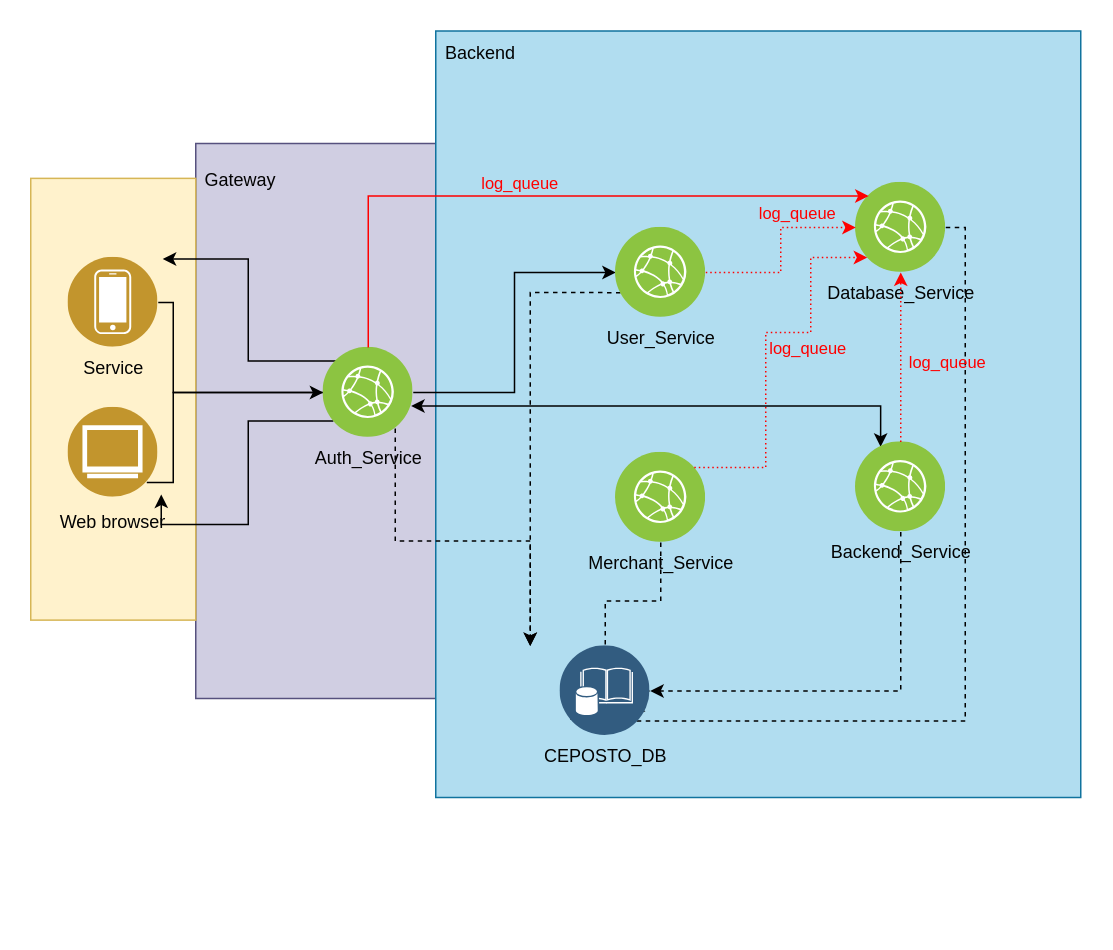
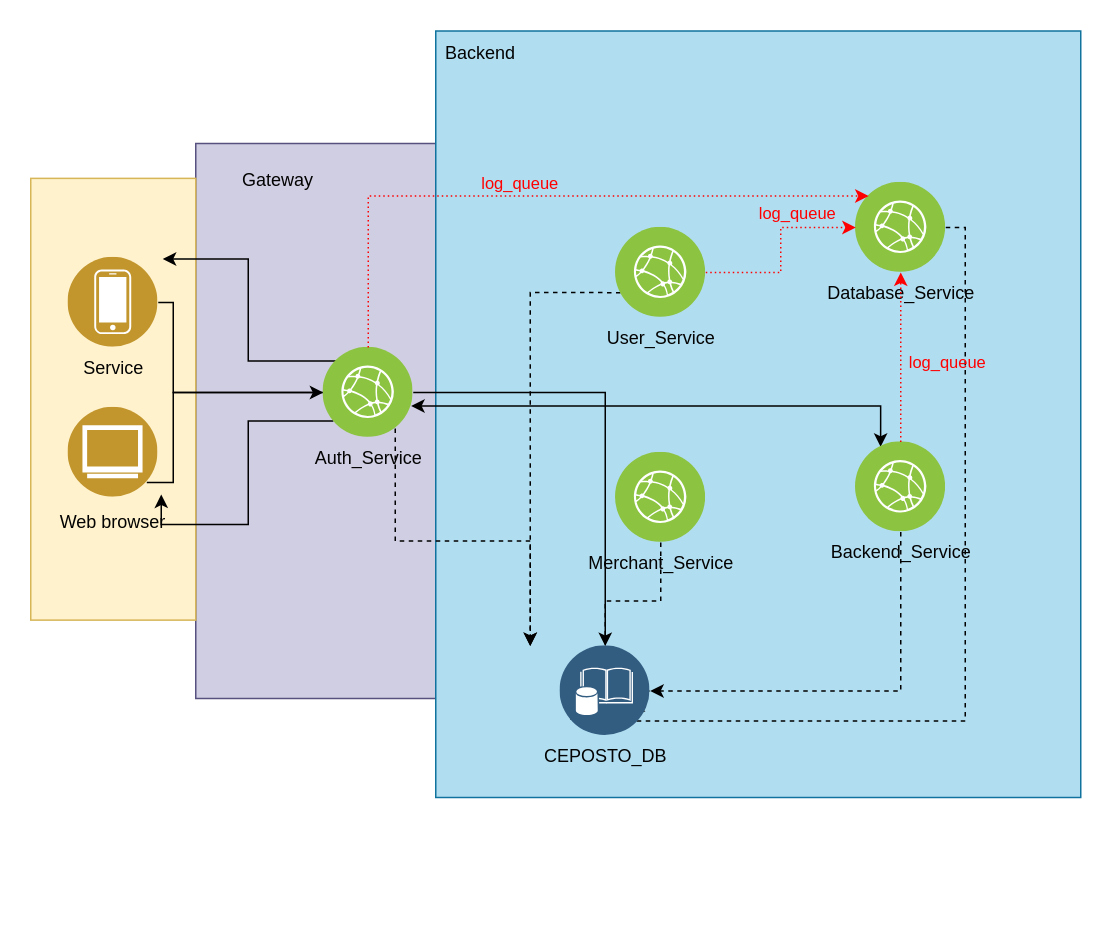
node "Gateway": moved (241, 181) -> (278, 181)
edge "Auth_Service" -> "Database_Service": style solid -> dashed
edge "Auth_Service" -> "User_Service": now "Auth_Service" -> "CEPOSTO_DB"
edge "Merchant_Service" -> "Database_Service": removed, label "log_queue"
